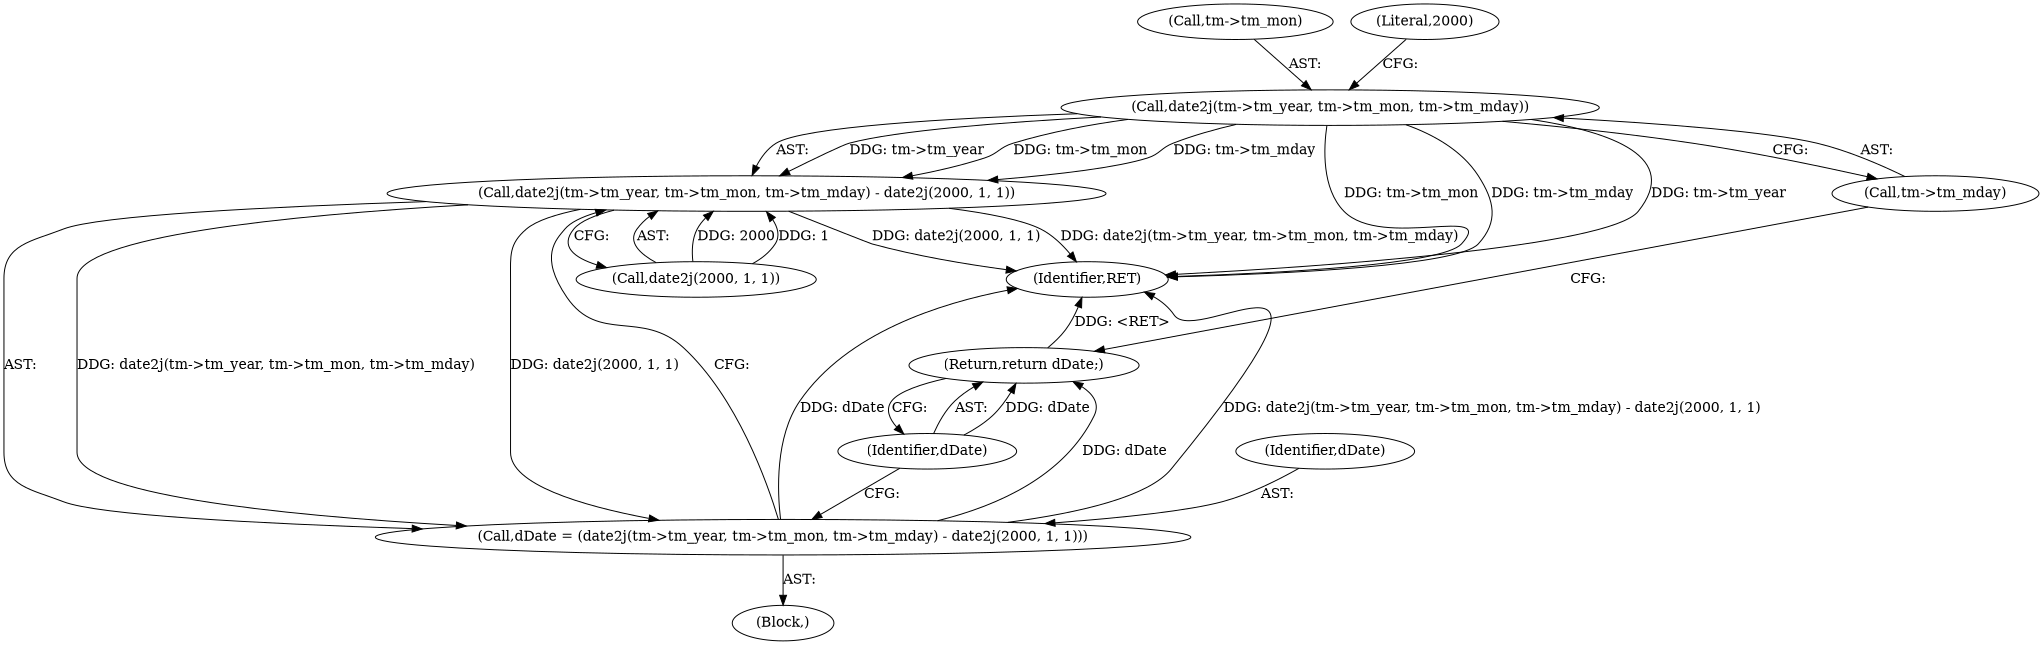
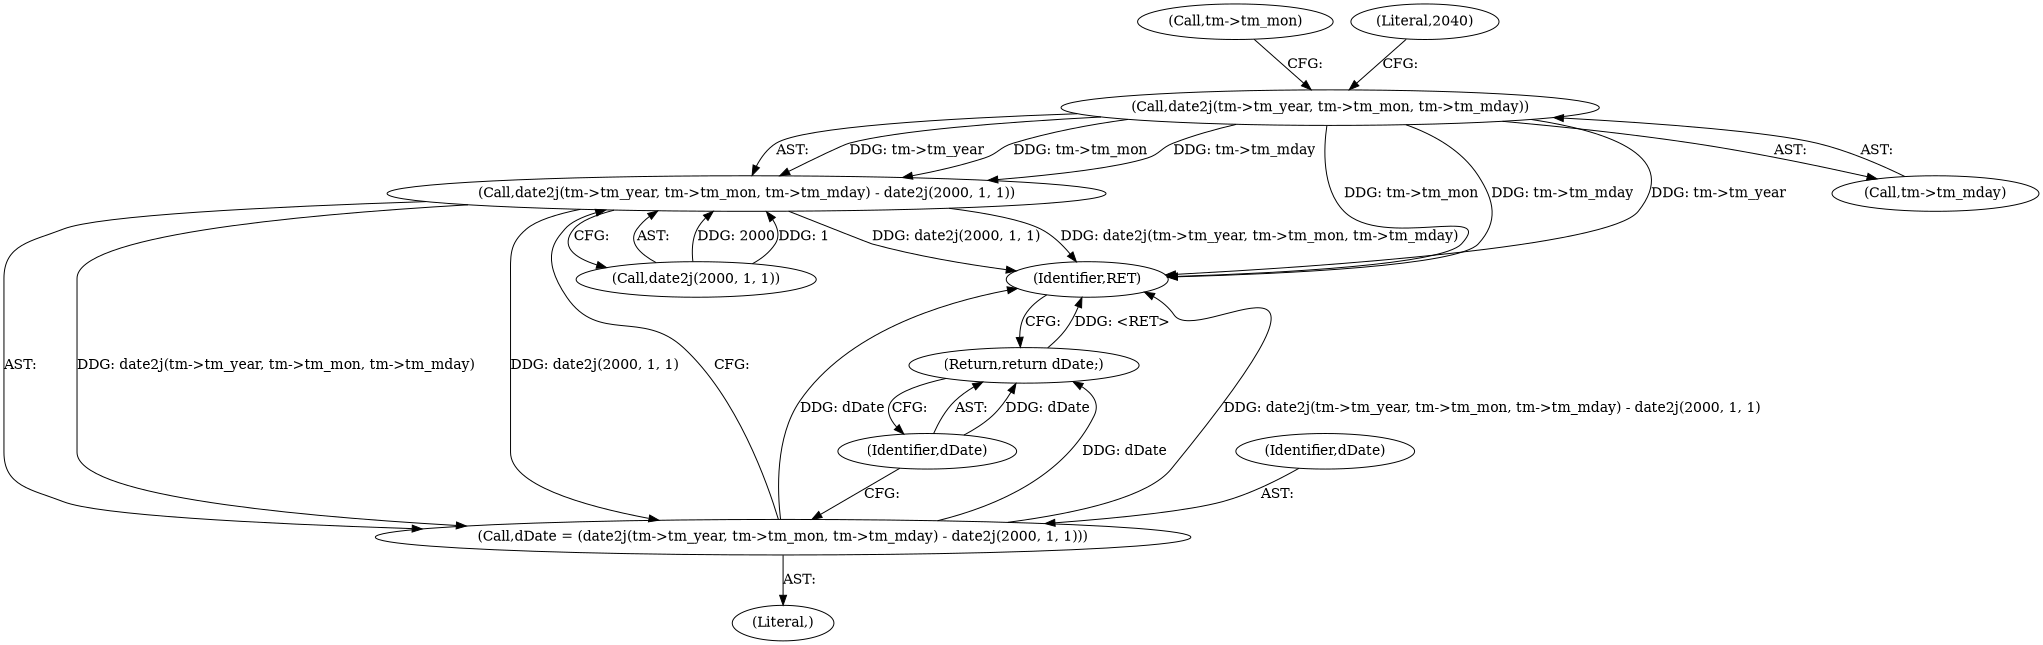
node "(Literal,2000)": label "(Literal,2000)" -> "(Literal,2040)"
edge "(Call,tm->tm_mon)" -> "(Call,date2j(tm->tm_year, tm->tm_mon, tm->tm_mday))": label "AST: " -> "CFG: "
edge "(Call,date2j(tm->tm_year, tm->tm_mon, tm->tm_mday))" -> "(Call,tm->tm_mday)": label "CFG: " -> "AST: "
edge "(Call,tm->tm_mday)" -> "(Return,return dDate;)": now "(Identifier,RET)" -> "(Return,return dDate;)"
node "(Block,)": label "(Block,)" -> "(Literal,)"
